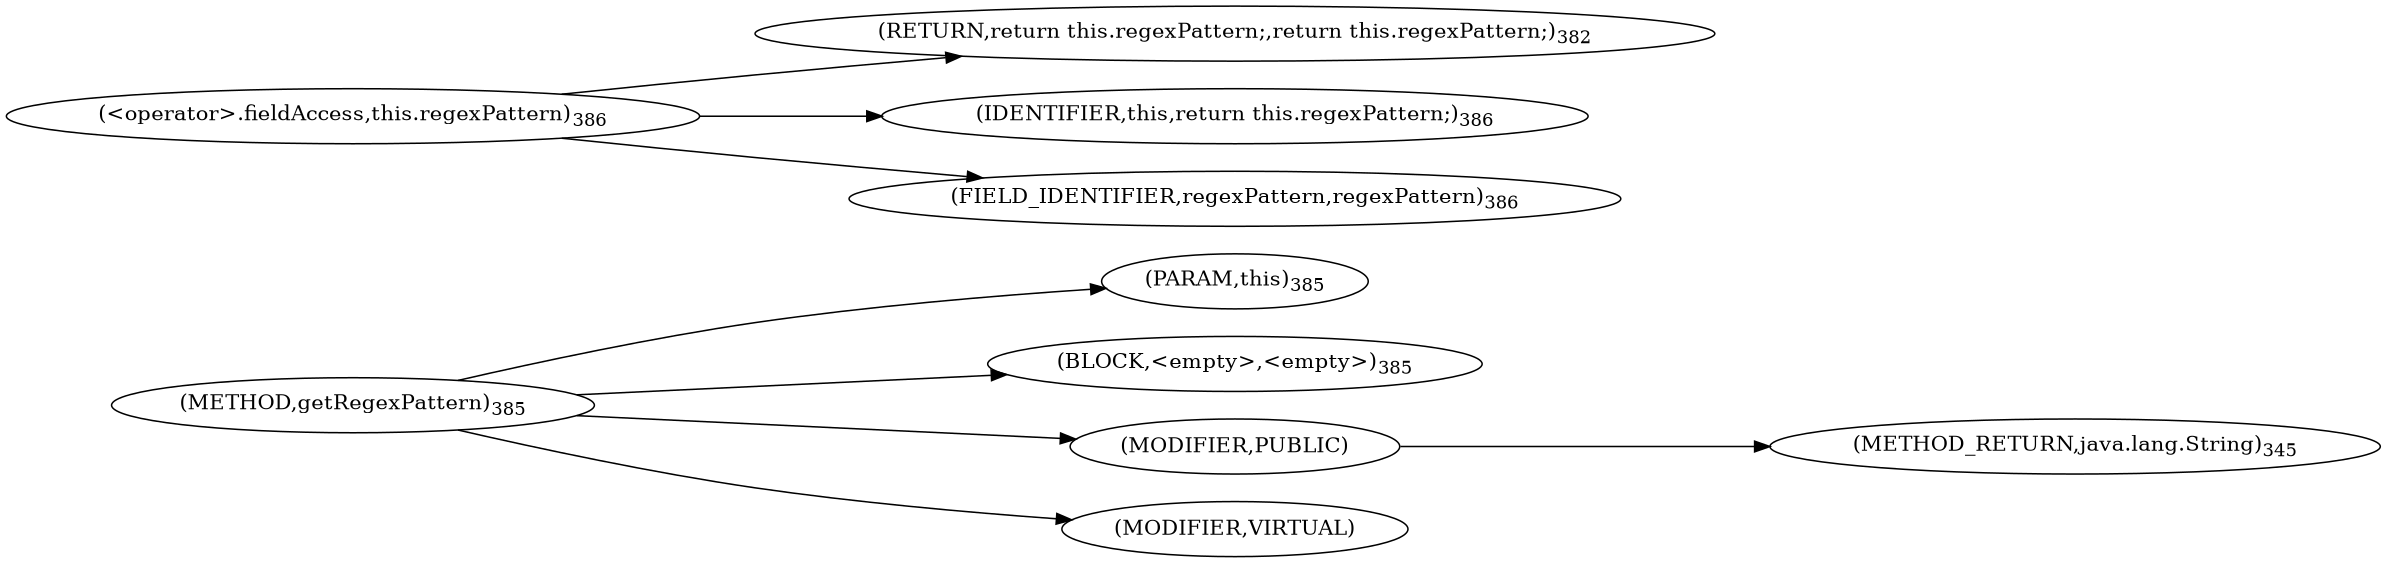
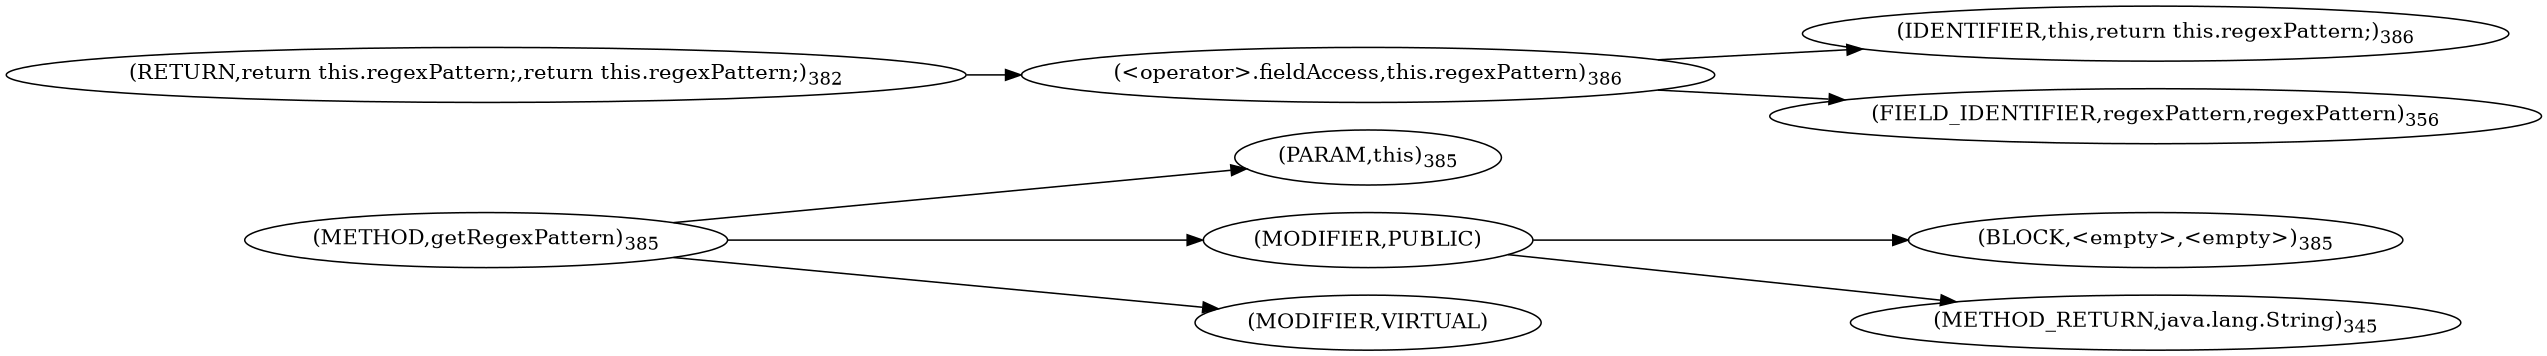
edge "(<operator>.fieldAccess,this.regexPattern)" -> "(RETURN,return this.regexPattern;,return this.regexPattern;)": reversed
node "(FIELD_IDENTIFIER,regexPattern,regexPattern)": text "386" -> "356"
edge "(METHOD,getRegexPattern)" -> "(BLOCK,<empty>,<empty>)": now "(MODIFIER,PUBLIC)" -> "(BLOCK,<empty>,<empty>)"
